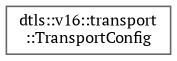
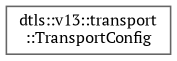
node "dtls::v16::transport ::TransportConfig": label "dtls::v16::transport ::TransportConfig" -> "dtls::v13::transport ::TransportConfig"
